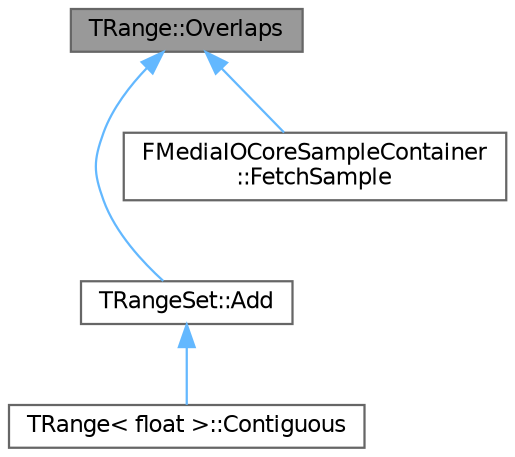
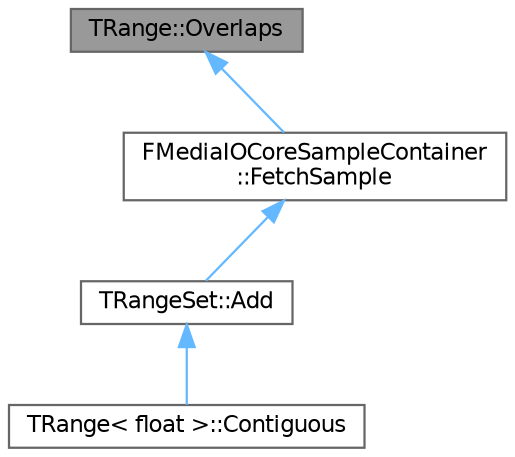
edge "TRangeSet::Add" -> "TRange::Overlaps": now "TRangeSet::Add" -> "FMediaIOCoreSampleContainer ::FetchSample"
